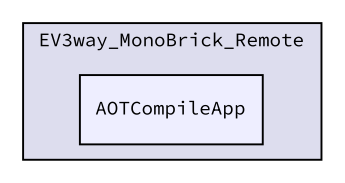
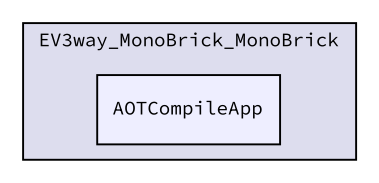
cluster "EV3way_MonoBrick_Remote": label "EV3way_MonoBrick_Remote" -> "EV3way_MonoBrick_MonoBrick"
